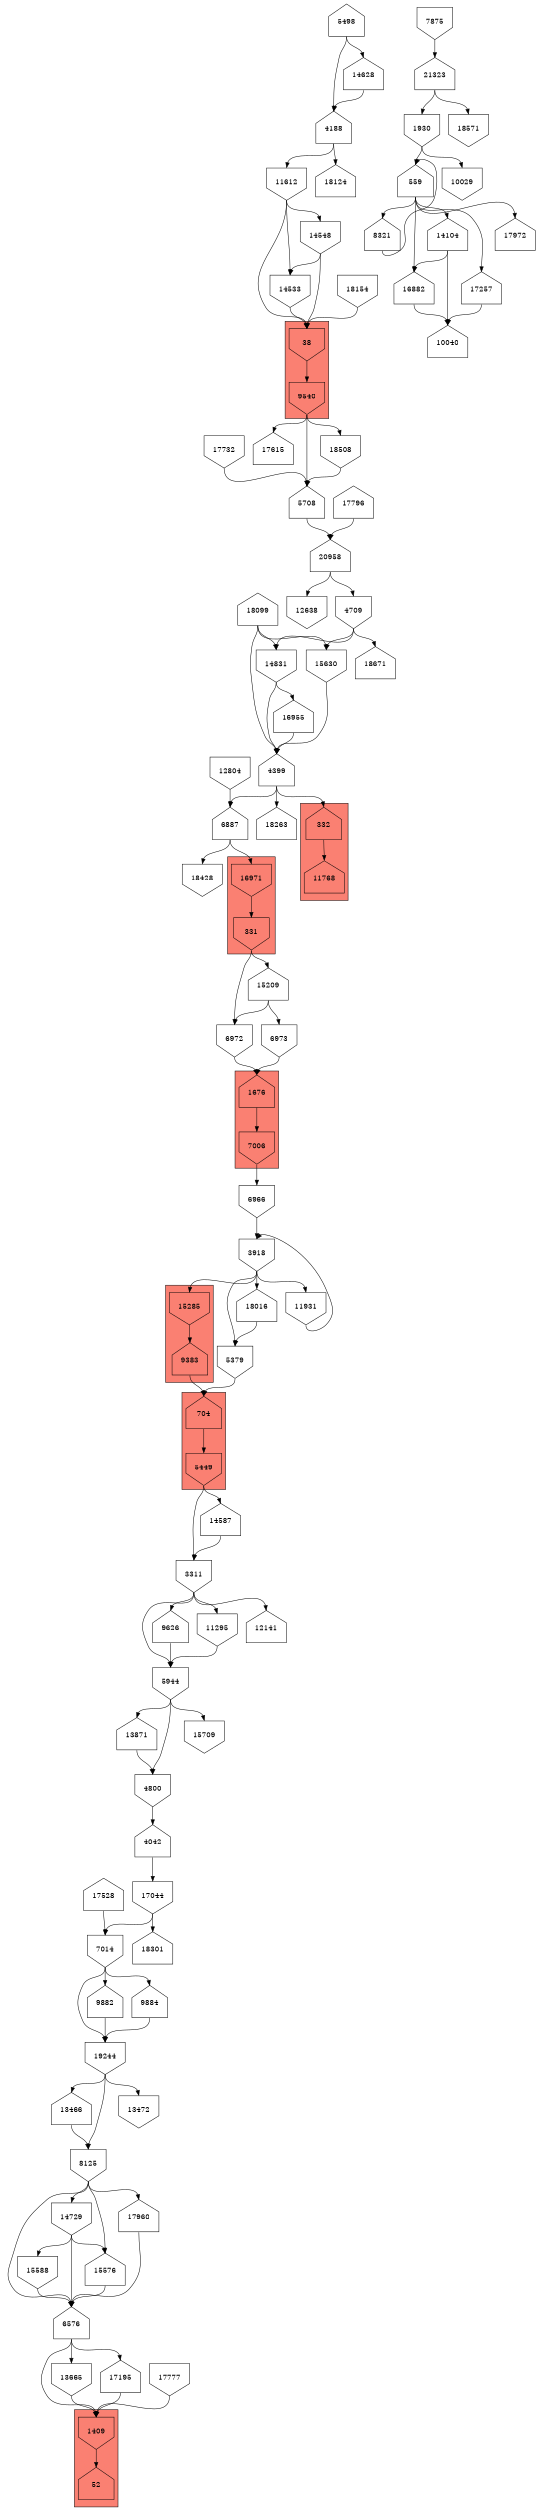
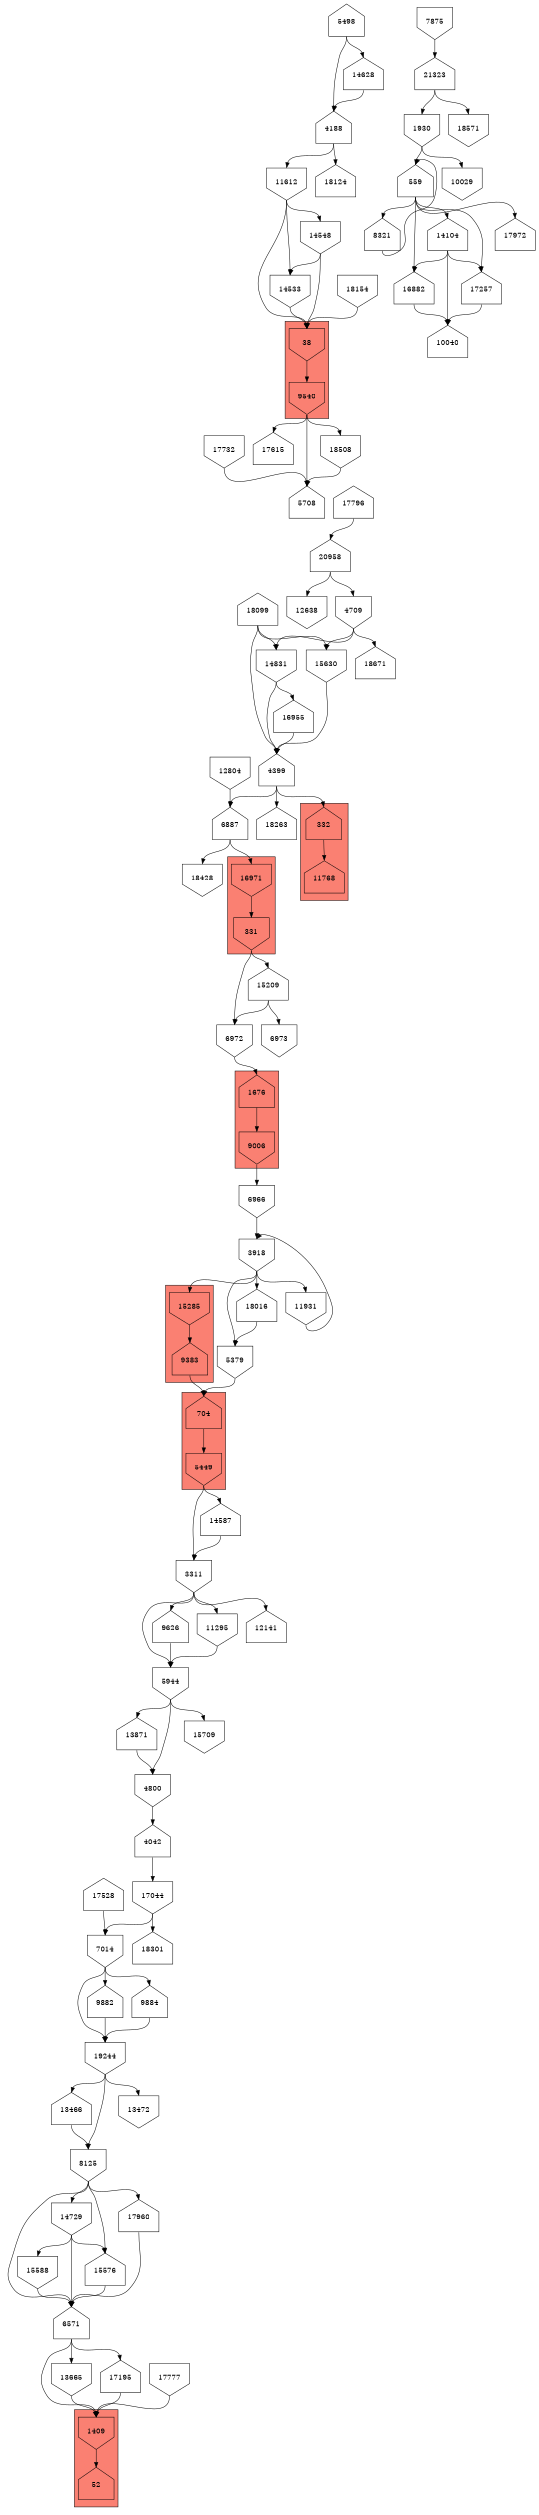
edge "14104" -> "17257": added
edge "5708" -> "20958": removed
edge "6973" -> "1676": removed
node "7006": label "7006" -> "9006"
node "6576": label "6576" -> "6571"
